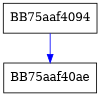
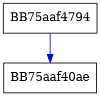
node "BB75aaf4094": label "BB75aaf4094" -> "BB75aaf4794"
